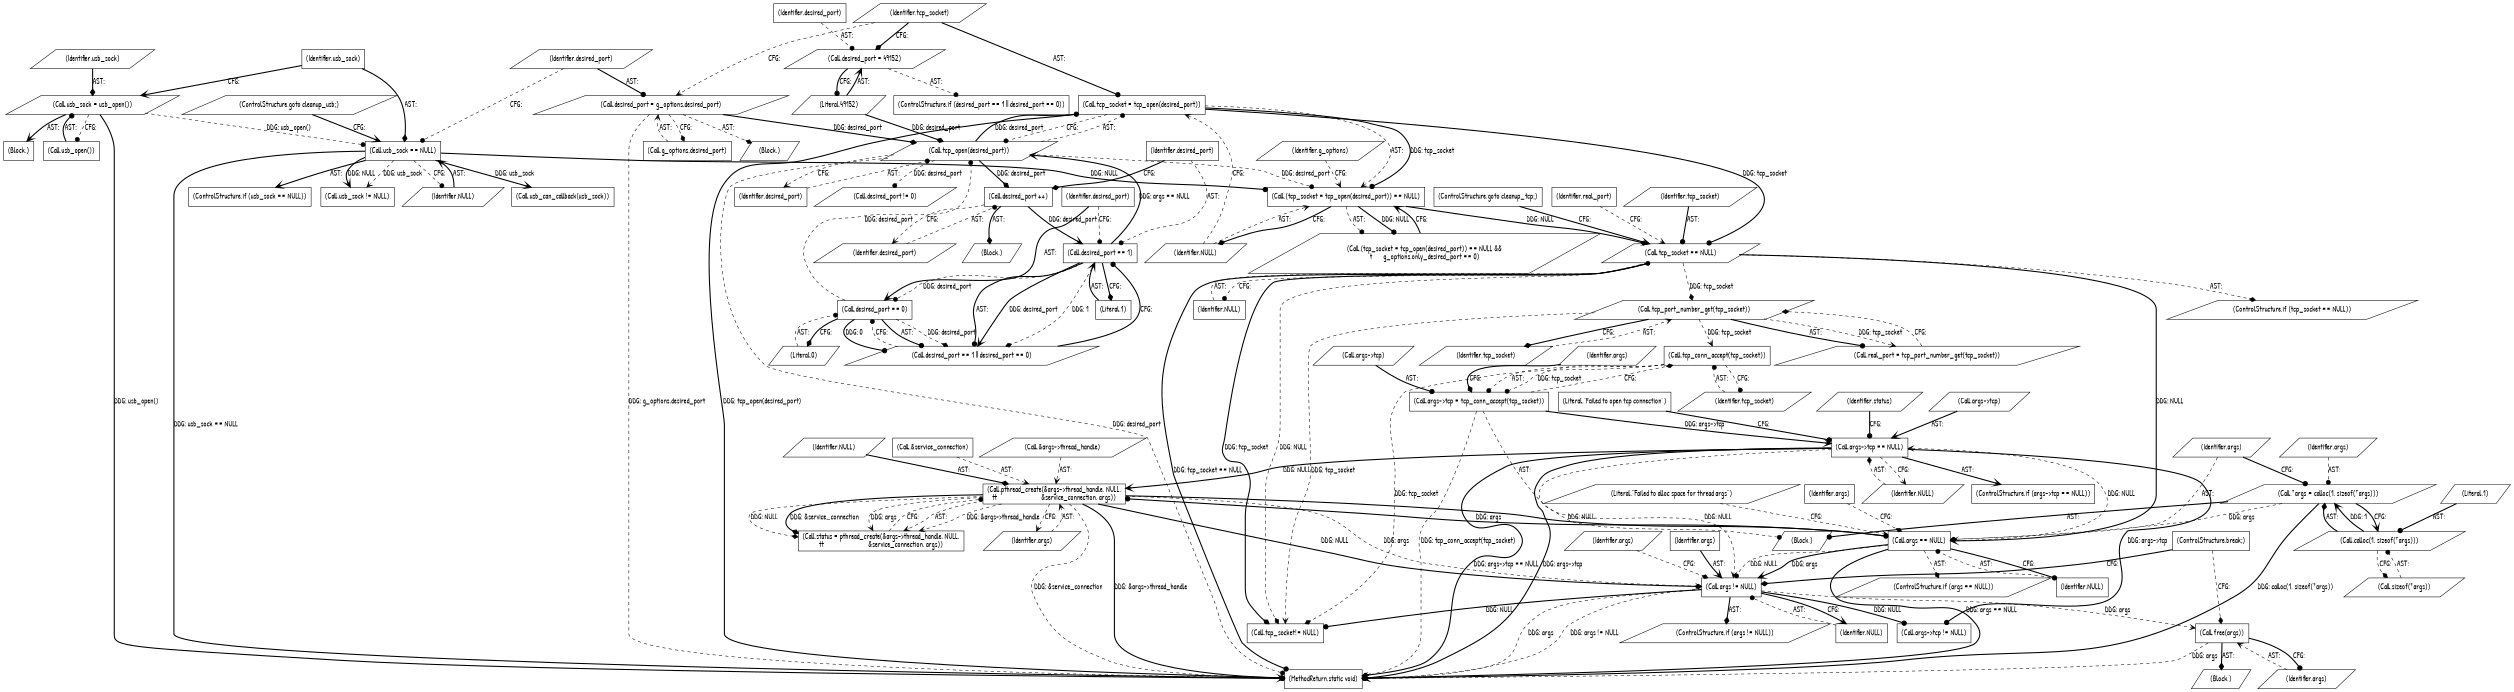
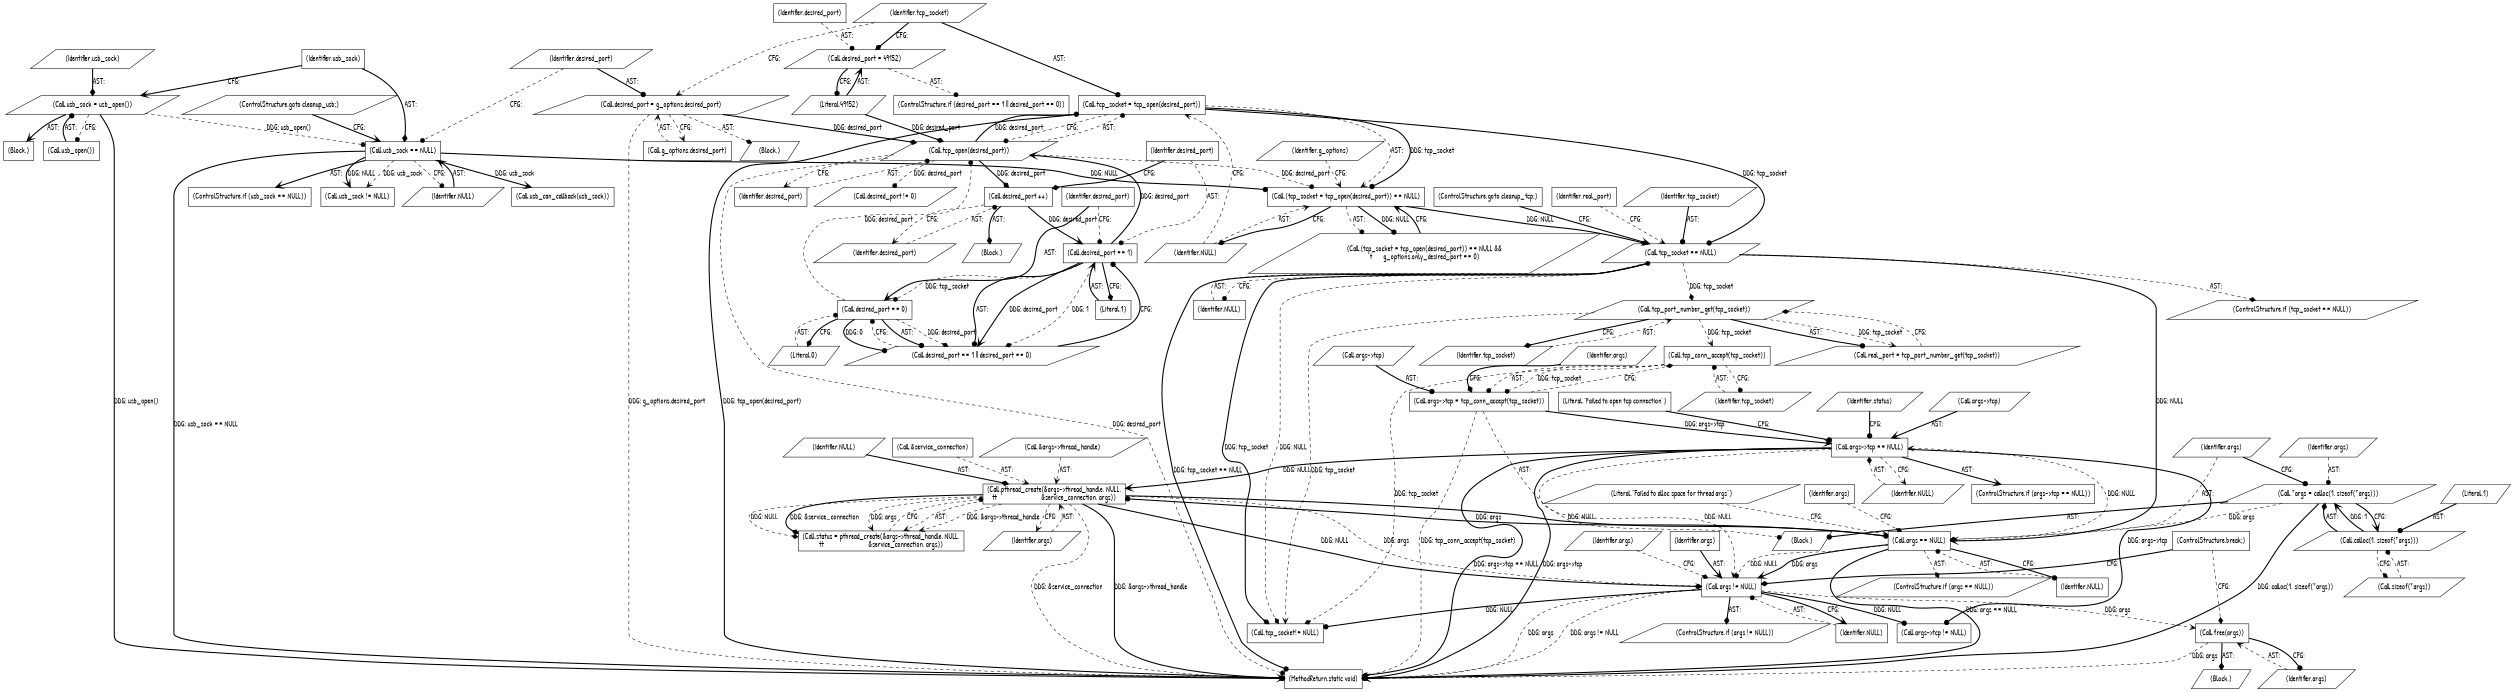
edge "(Call,desired_port = g_options.desired_port)" -> "(Call,g_options.desired_port)": arrowhead diamond -> vee
edge "(Call,desired_port == 1)" -> "(Call,tcp_open(desired_port))": label "DDG: args == NULL" -> "DDG: desired_port"
edge "(Call,desired_port == 1)" -> "(Call,desired_port == 0)": label "DDG: desired_port" -> "DDG: tcp_socket"
